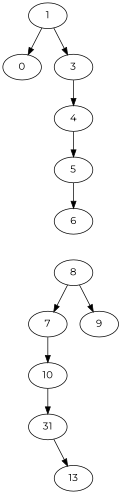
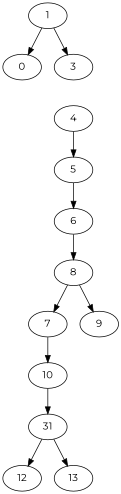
edge "3" -> "4": removed
edge "6" -> "8": added
node "12": added
